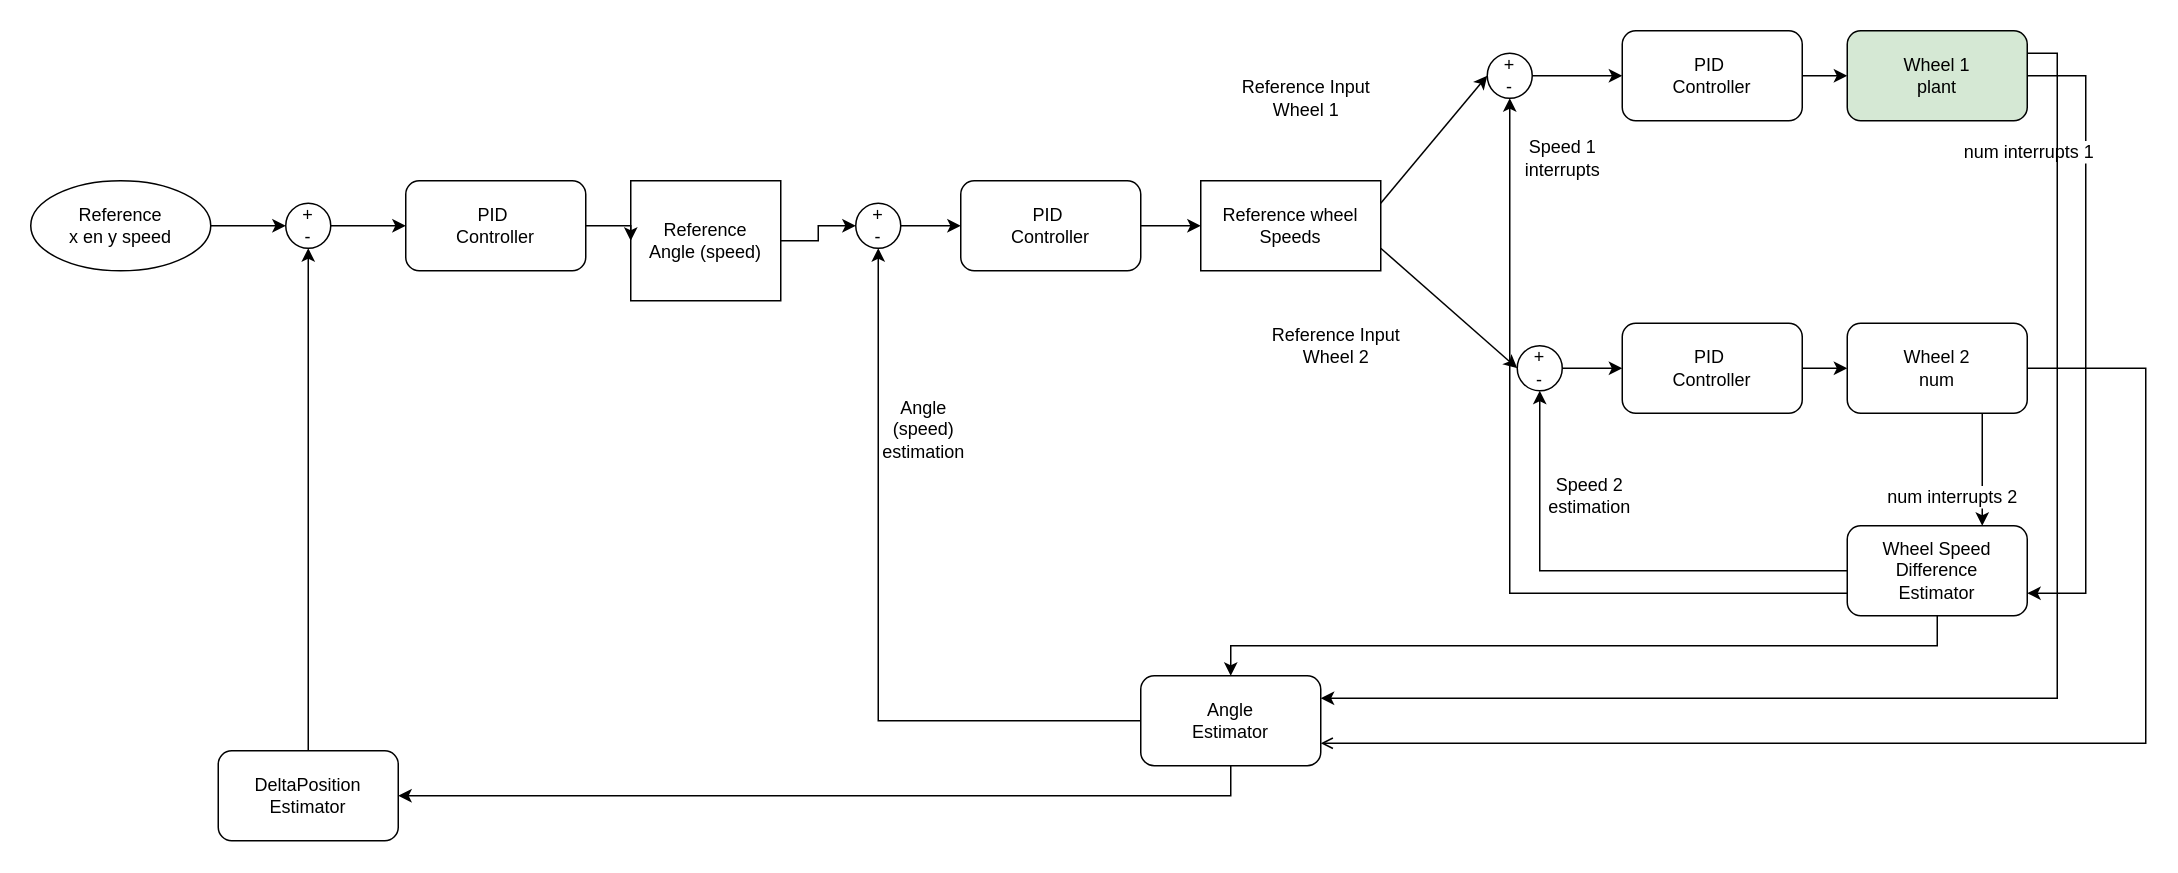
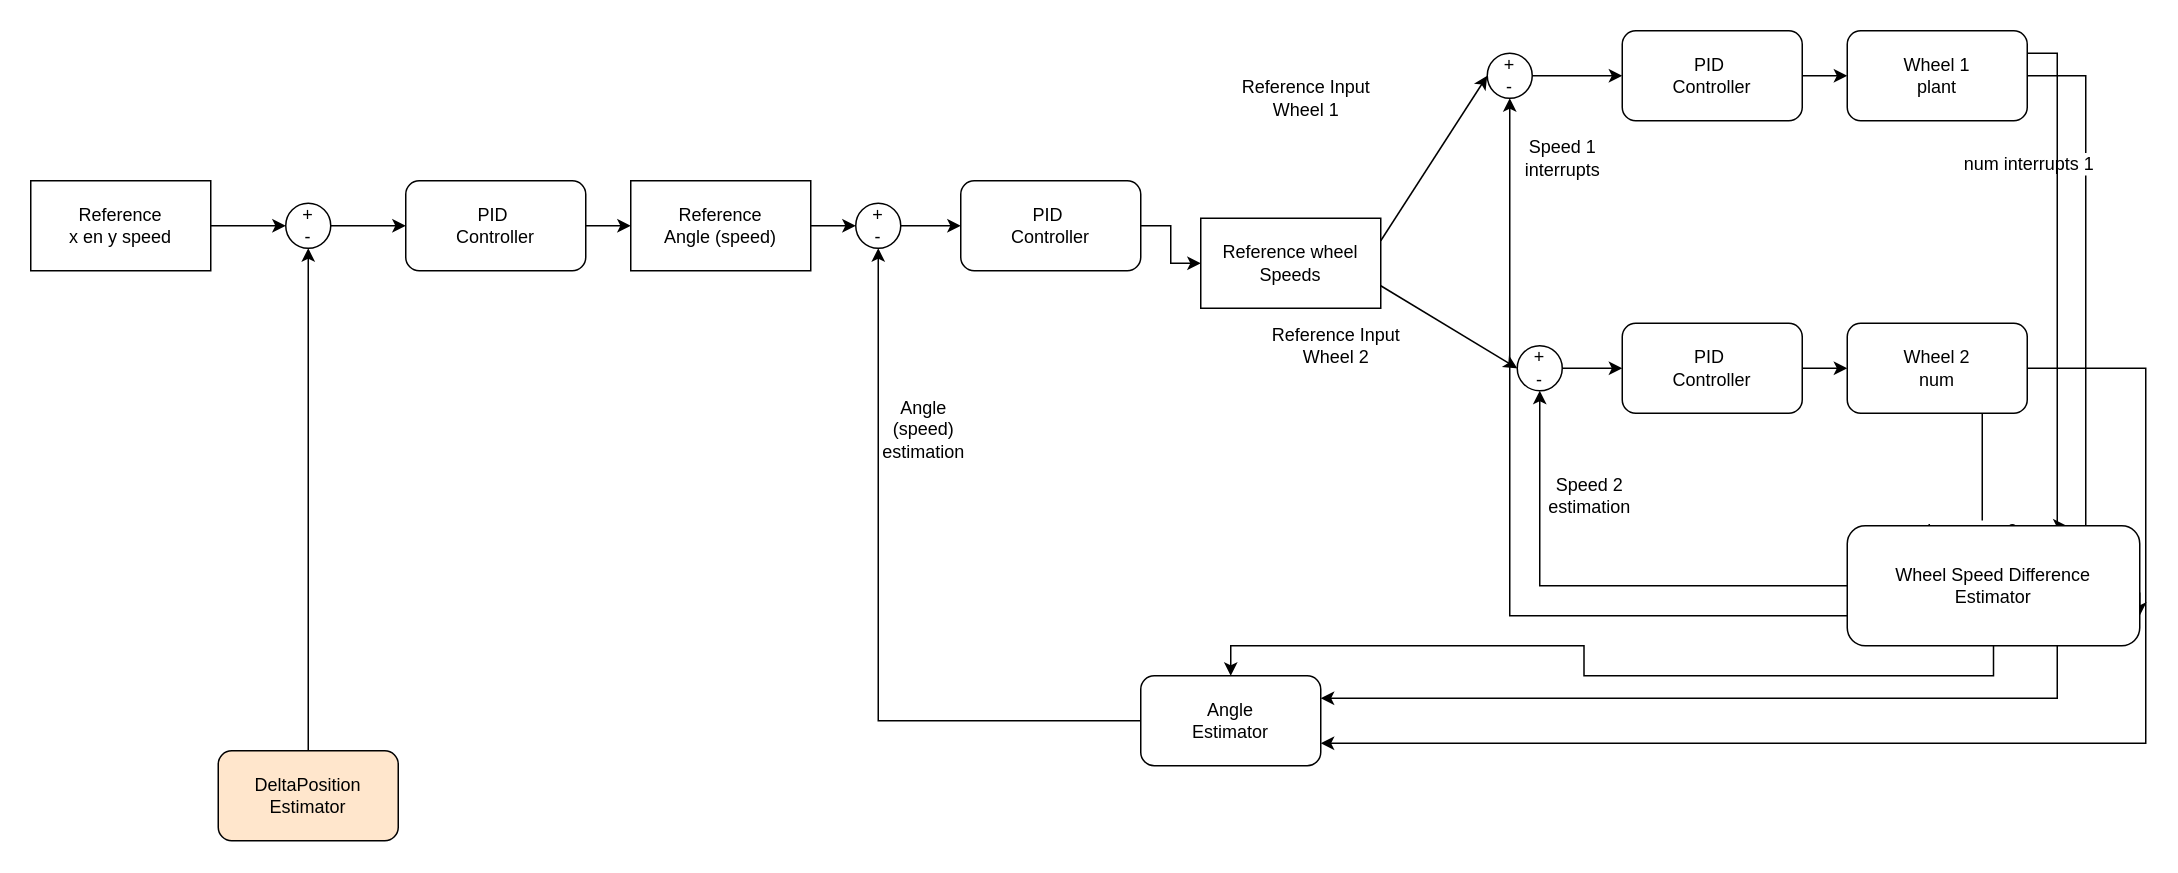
node "Wheel 1 plant": fillcolor #d5e8d4 -> #ffffff
node "Reference x en y speed": shape ellipse -> rectangle
node "Reference wheel Speeds": moved (1291, 226) -> (1291, 263)
node "Reference Angle (speed)": size 150x120 -> 180x90
node "Wheel Speed Difference Estimator": size 180x90 -> 293x120
edge "Wheel 2 num" -> "Angle Estimator": arrowhead open -> classic
node "DeltaPosition Estimator": fillcolor #ffffff -> #ffe6cc
edge "Angle Estimator" -> "DeltaPosition Estimator": removed
